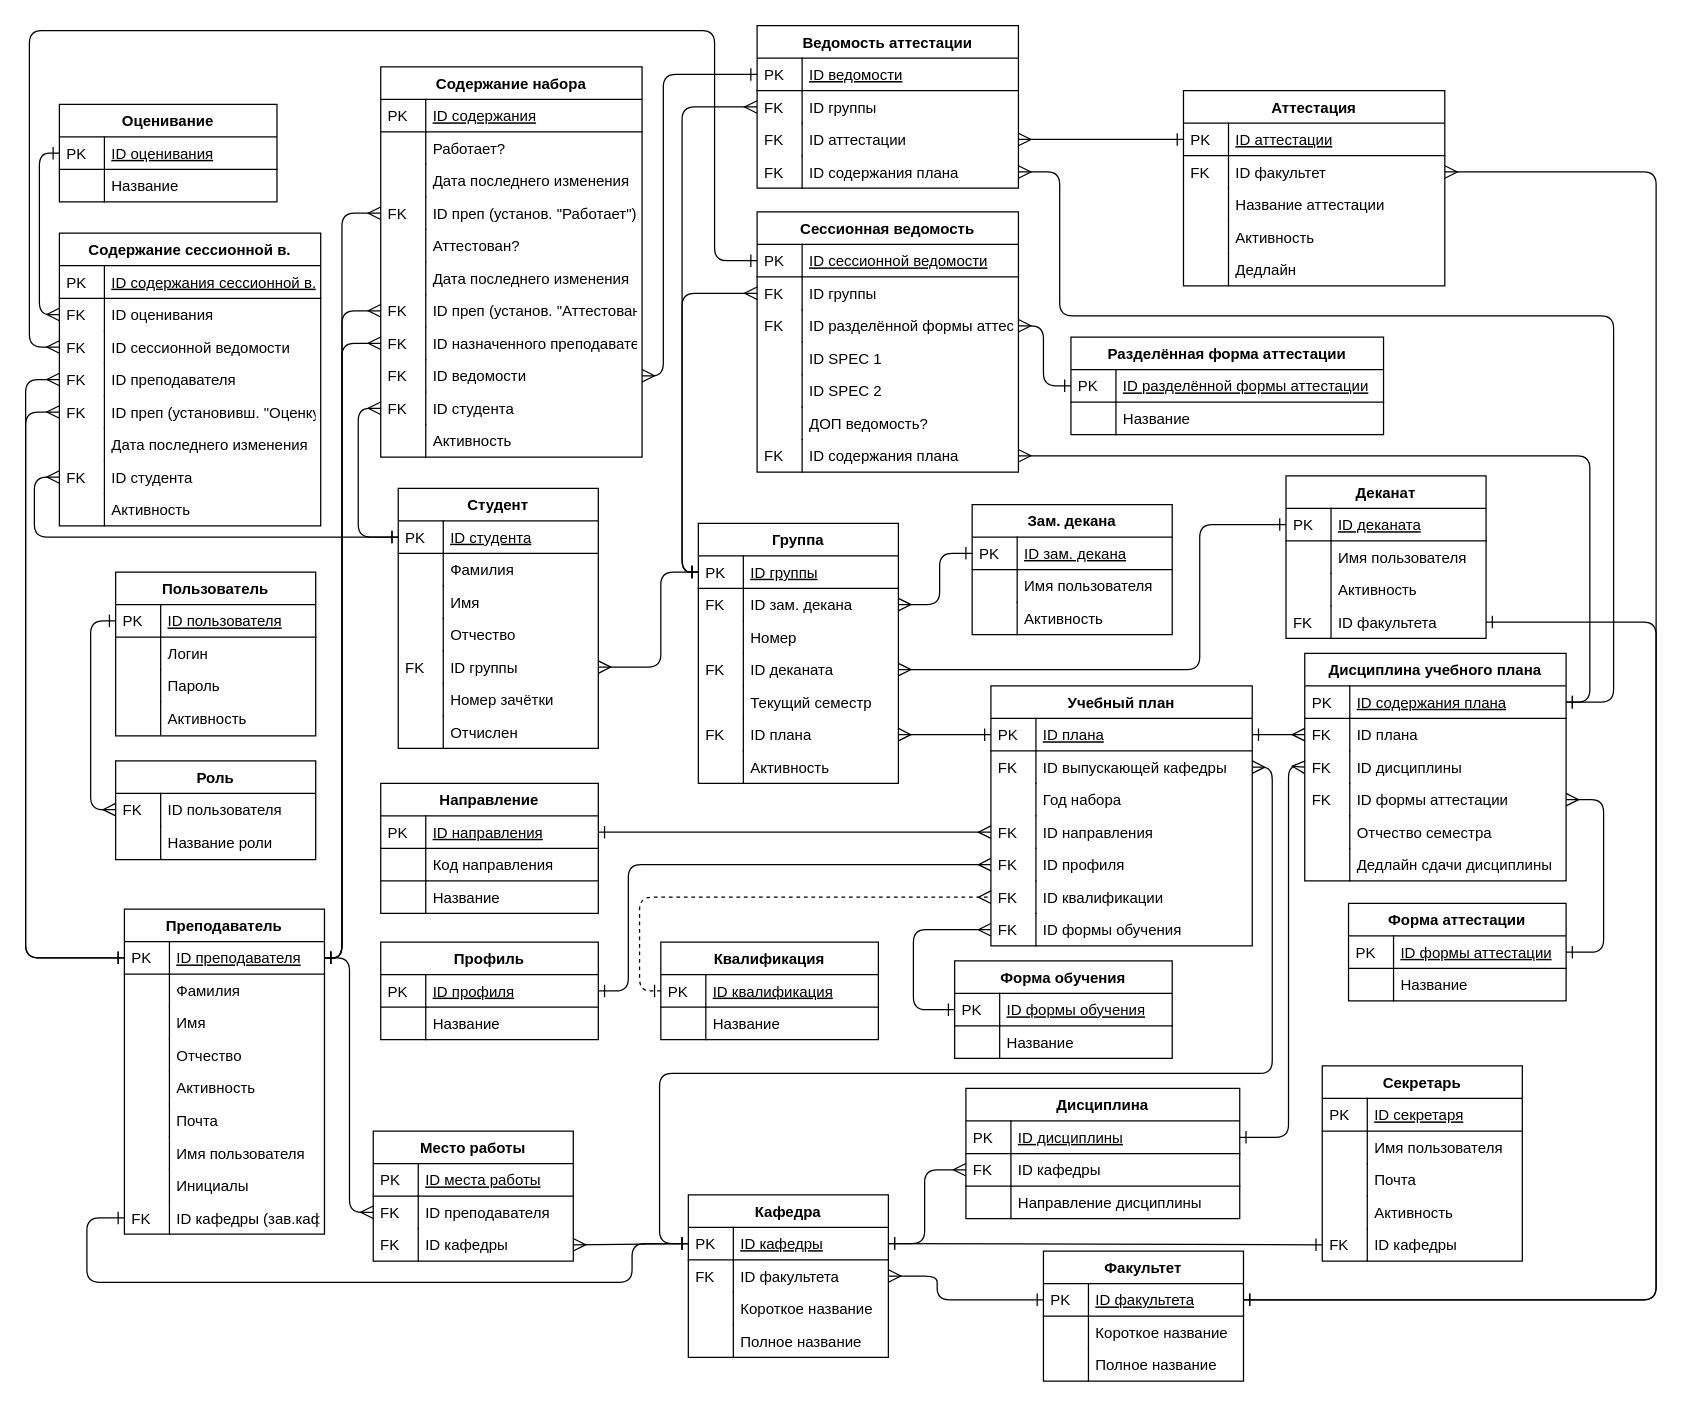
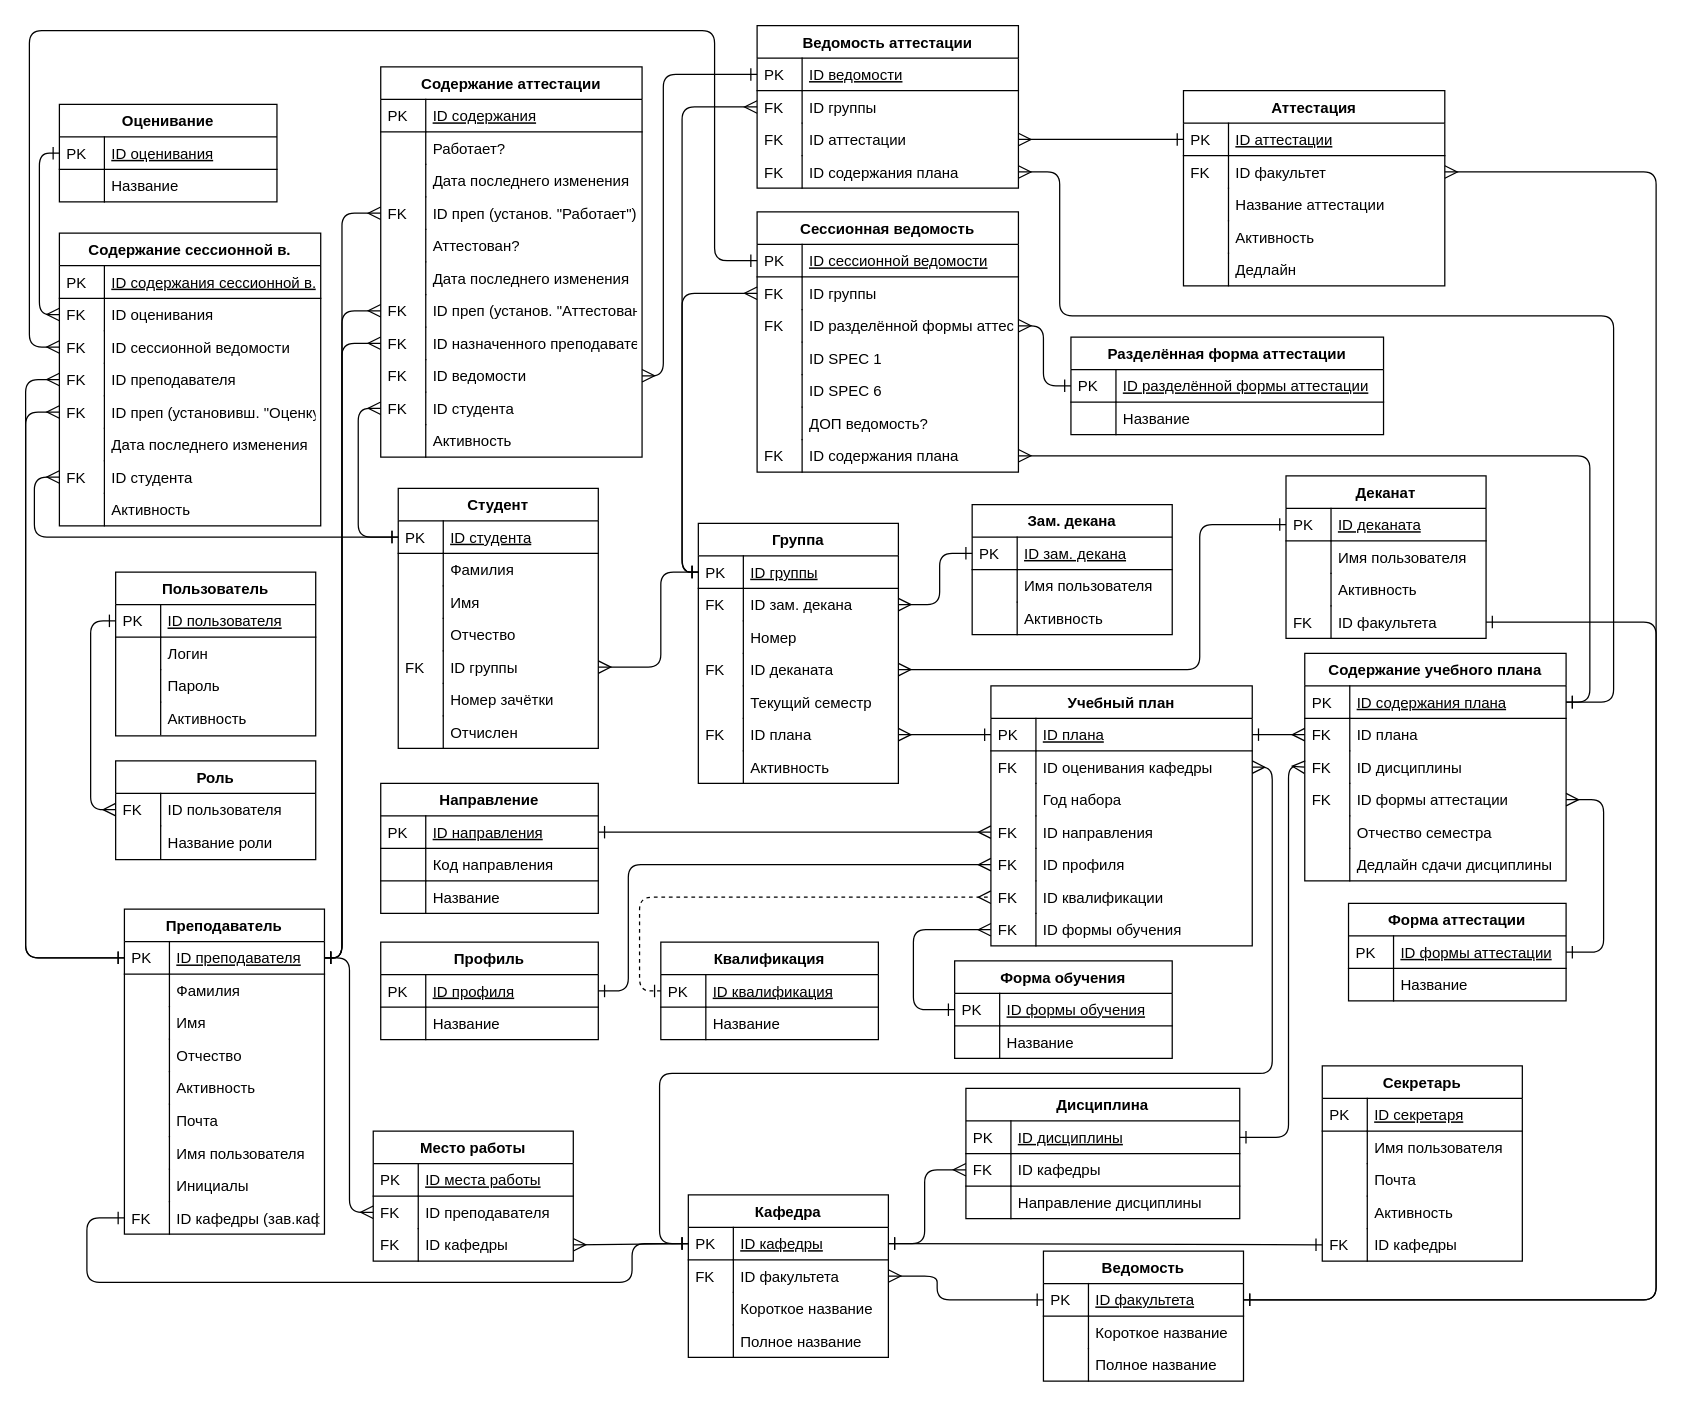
node "Содержание набора": label "Содержание набора" -> "Содержание аттестации"
node "ID SPEC 2": label "ID SPEC 2" -> "ID SPEC 6"
node "Дисциплина учебного плана": label "Дисциплина учебного плана" -> "Содержание учебного плана"
node "ID выпускающей кафедры": label "ID выпускающей кафедры" -> "ID оценивания кафедры"
node "Факультет": label "Факультет" -> "Ведомость"
